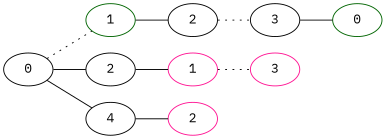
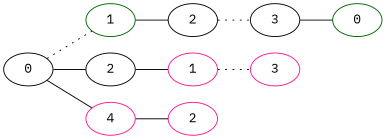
node "4": color black -> deeppink
